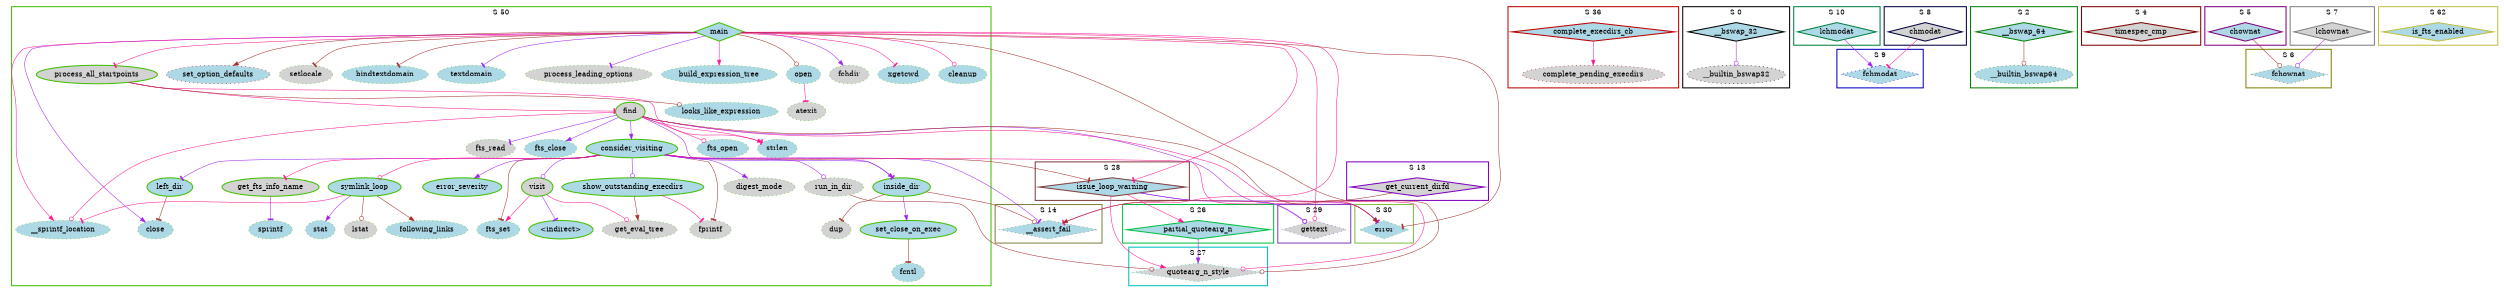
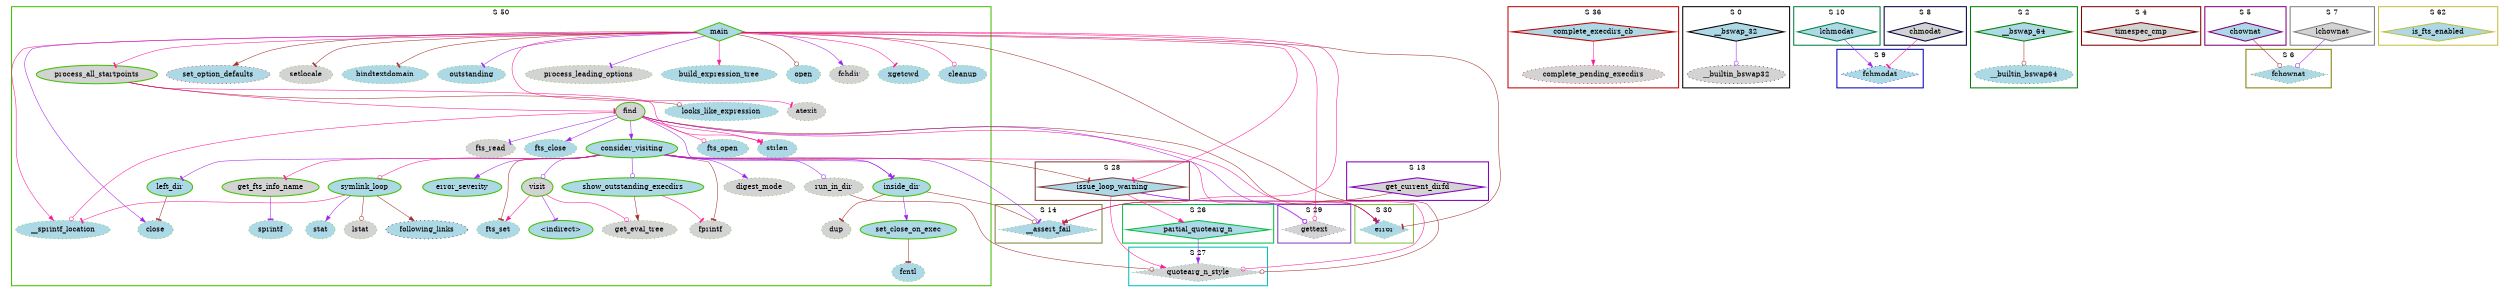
node "textdomain": label "textdomain" -> "outstanding"
edge "open" -> "atexit": now "main" -> "atexit"
node "following_links": color #40c000 -> #000000
